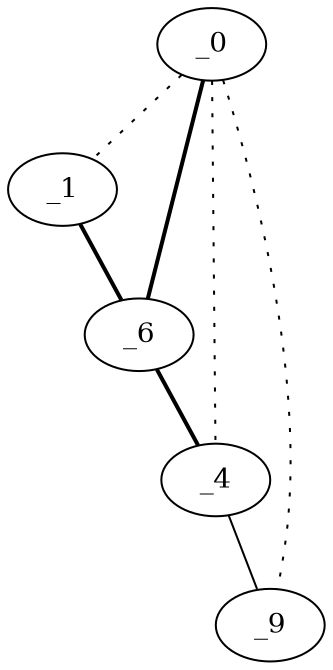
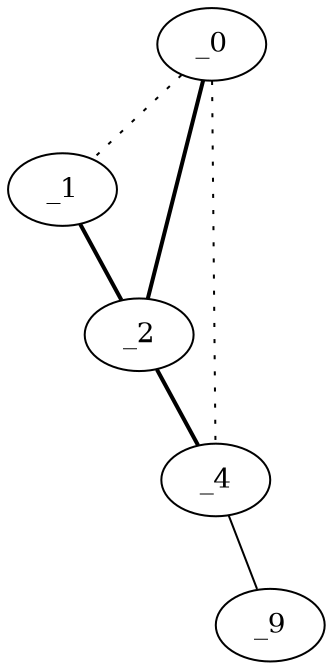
edge "_0" -- "_9": removed
node "_6": label "_6" -> "_2"
